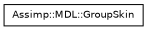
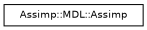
node "Assimp::MDL::GroupSkin": label "Assimp::MDL::GroupSkin" -> "Assimp::MDL::Assimp"
